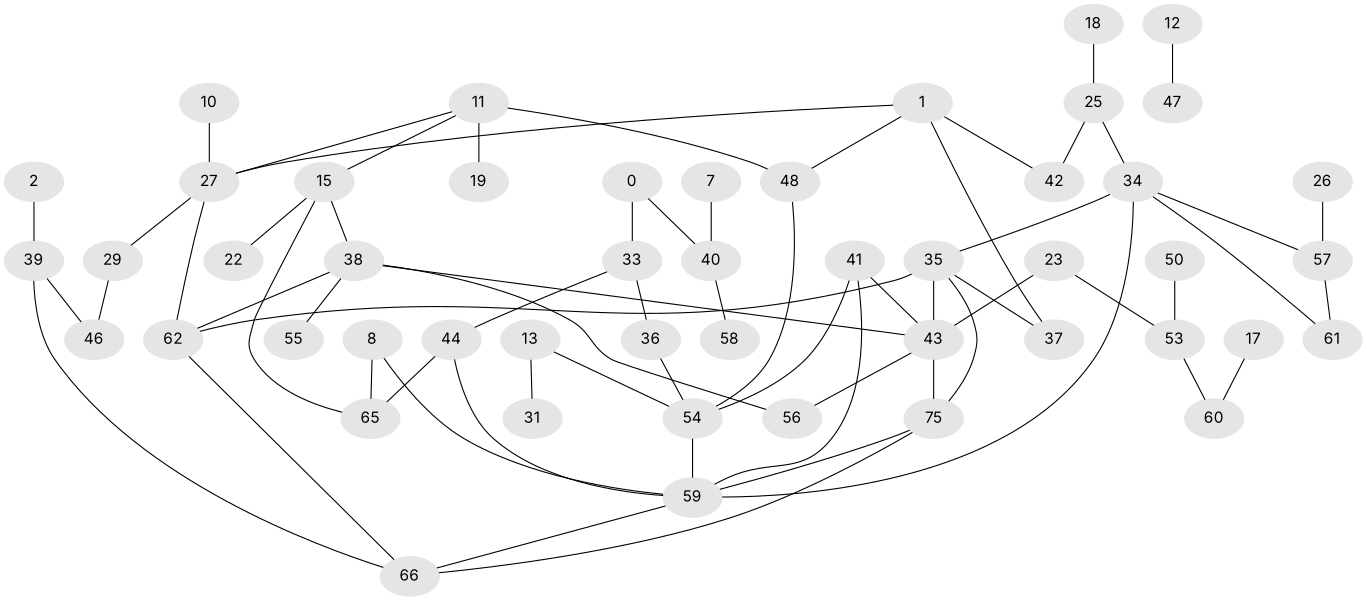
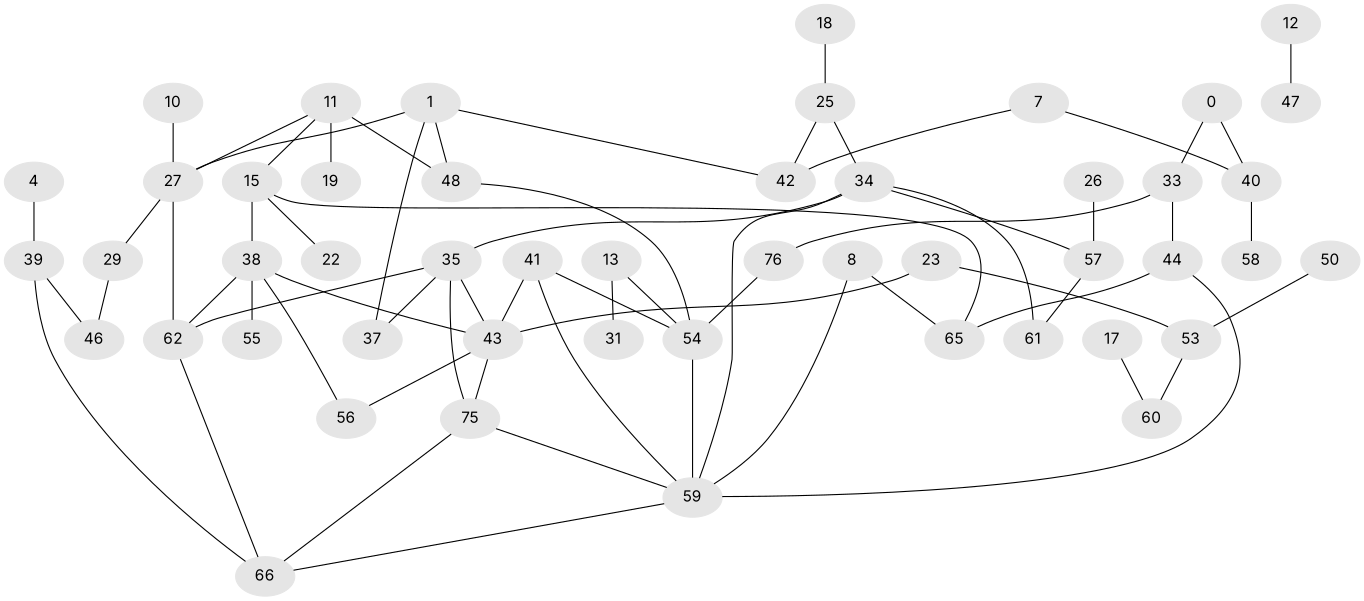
edge "7" -- "42": added
node "2": label "2" -> "4"
node "36": label "36" -> "76"
